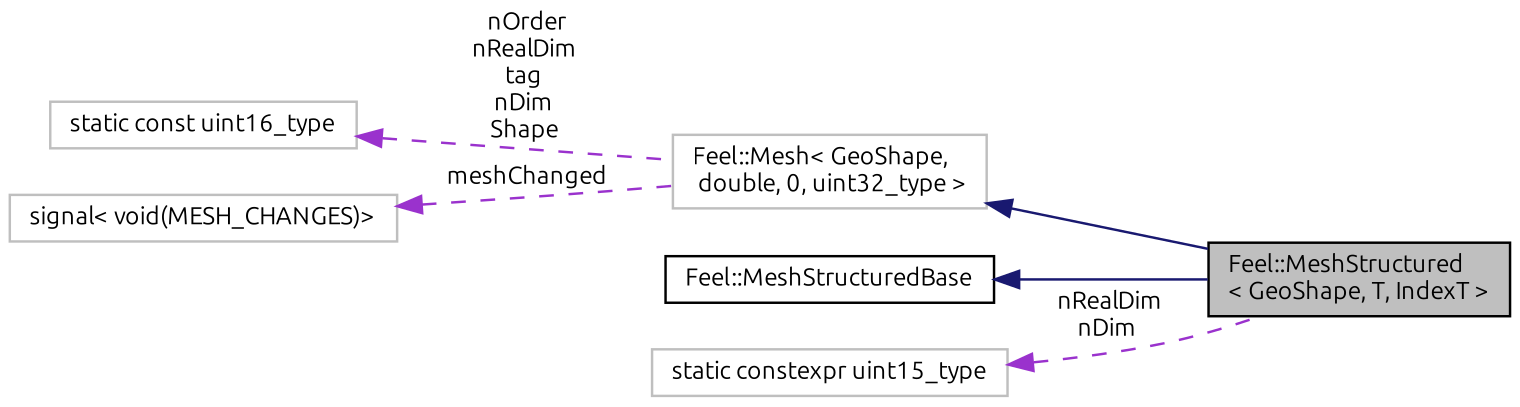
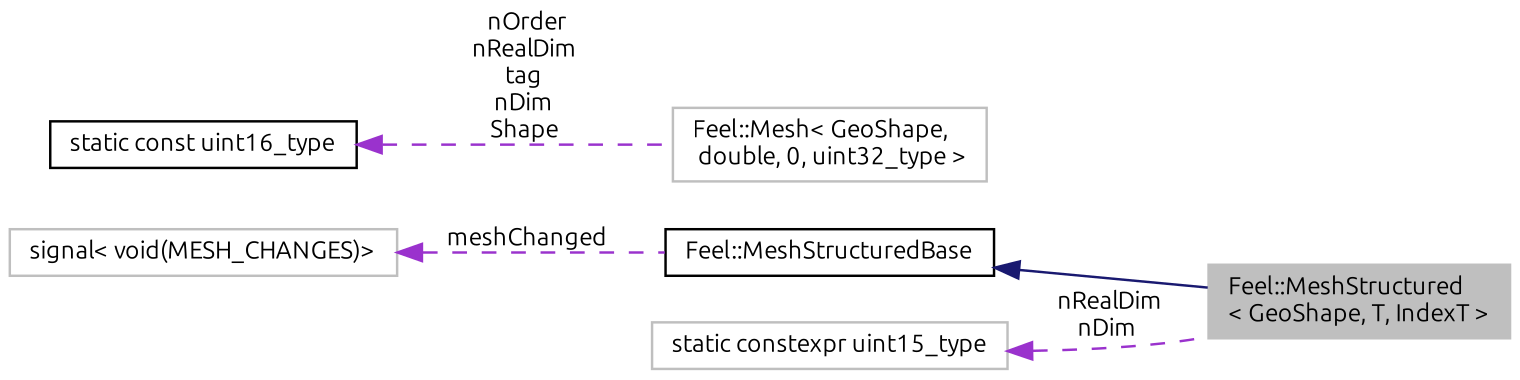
node "static const uint16_type": color grey75 -> black
edge "Feel::Mesh< GeoShape, double, 0, uint32_type >" -> "signal< void(MESH_CHANGES)>": now "Feel::MeshStructuredBase" -> "signal< void(MESH_CHANGES)>"
edge "Feel::MeshStructured < GeoShape, T, IndexT >" -> "Feel::Mesh< GeoShape, double, 0, uint32_type >": removed
node "Feel::MeshStructured < GeoShape, T, IndexT >": color black -> grey75
